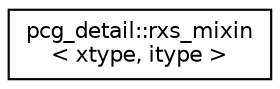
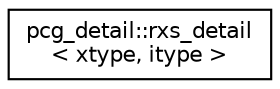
node "pcg_detail::rxs_mixin < xtype, itype >": label "pcg_detail::rxs_mixin < xtype, itype >" -> "pcg_detail::rxs_detail < xtype, itype >"
